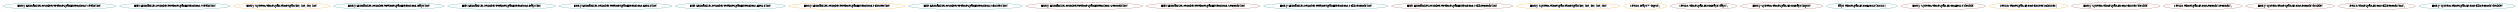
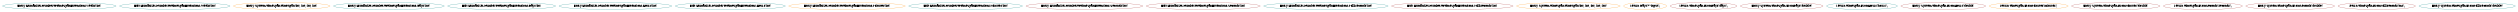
node "Entry System.TimeSpan.FromDays(input)": label "Entry System.TimeSpan.FromDays(input)" -> "Entry System.TimeSpan.FromDays(double)"
node "days TimeSpan.FromHours(hours);": label "days TimeSpan.FromHours(hours);" -> "return TimeSpan.FromHours(hours);"
